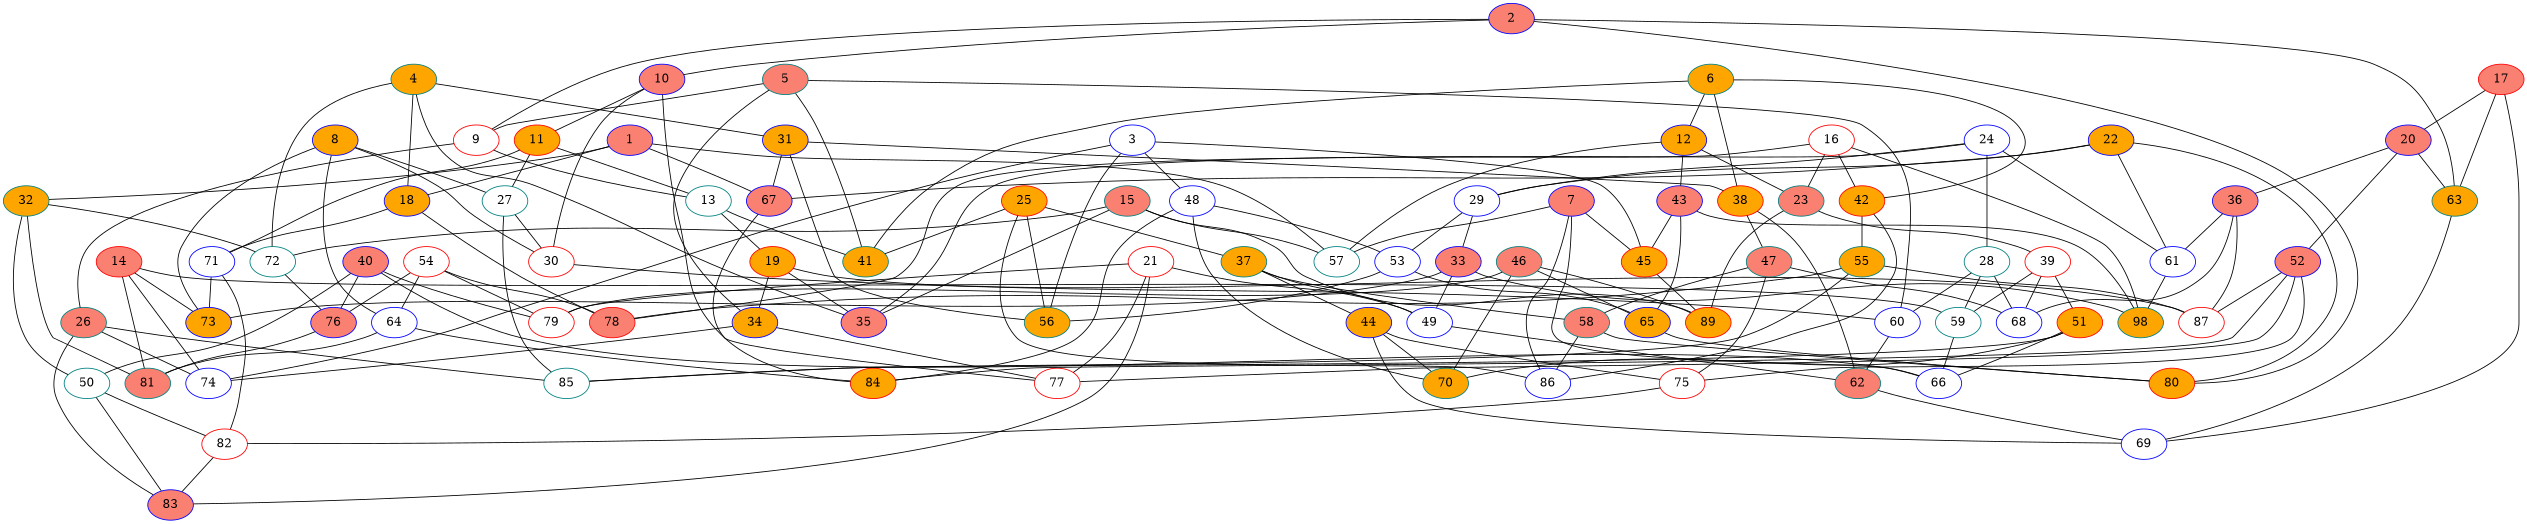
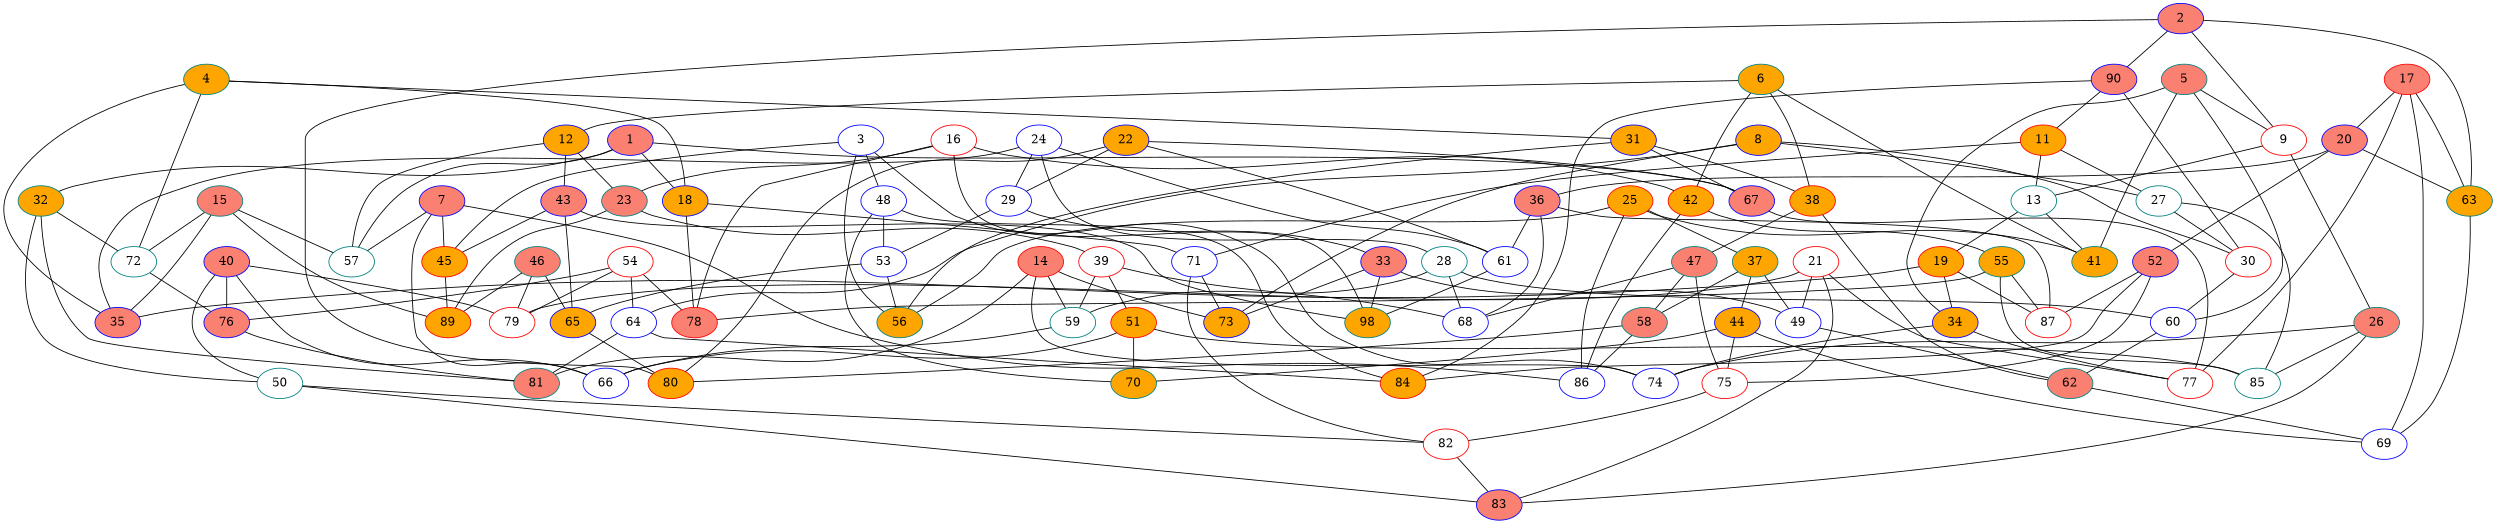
node "10": label "10" -> "90"
edge "46" -- "70": removed
edge "52" -- "77": now "17" -- "77"
